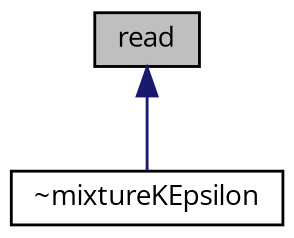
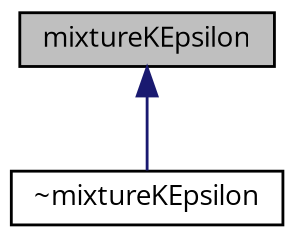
node "read": label "read" -> "mixtureKEpsilon"
